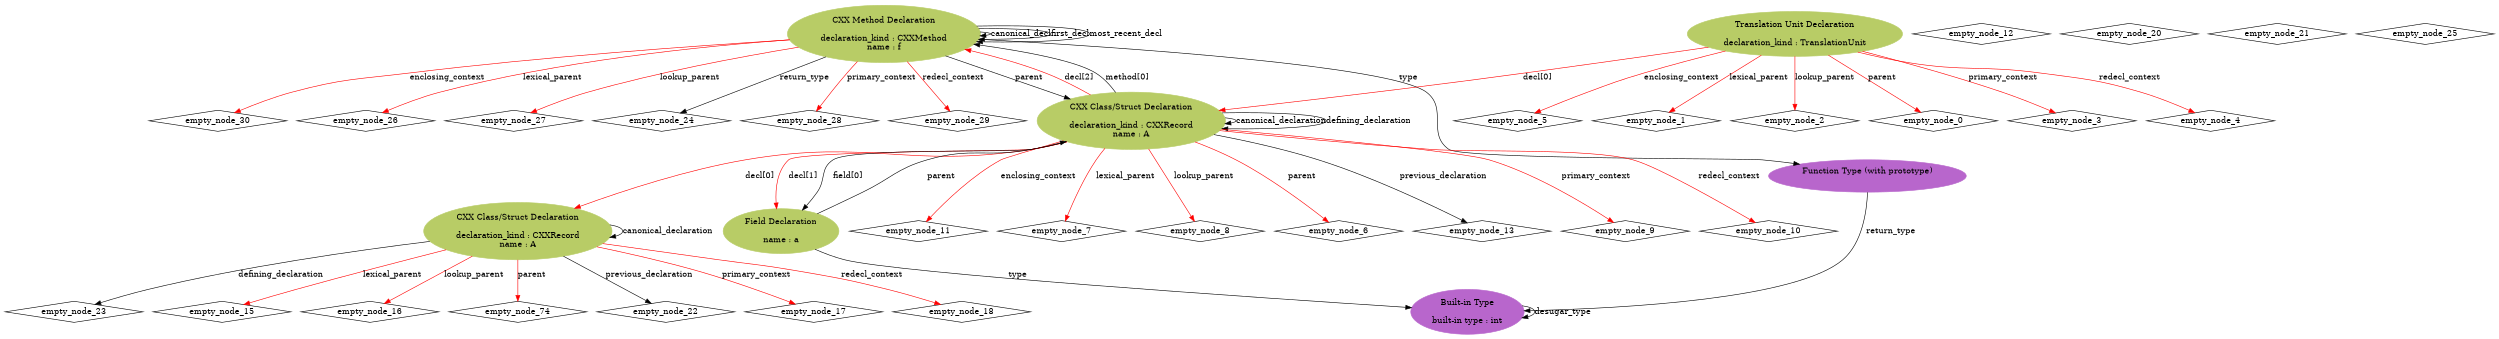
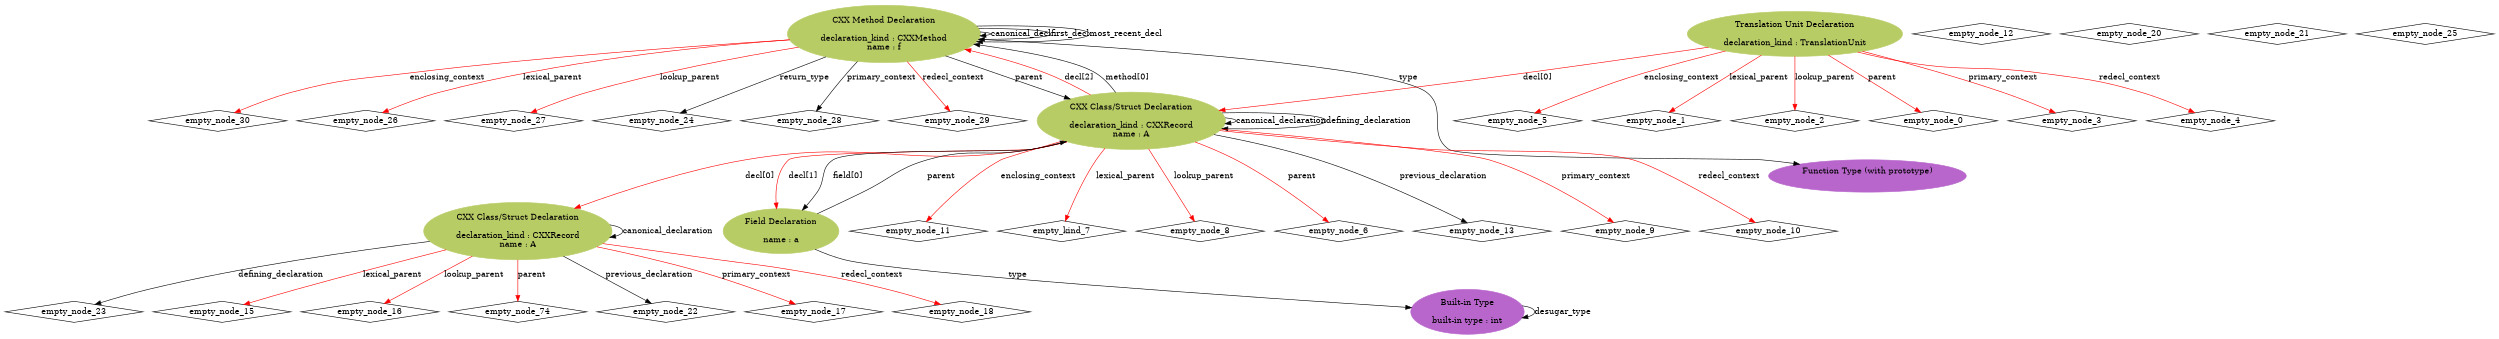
edge "CXX Method Declaration declaration_kind : CXXMethod name : f" -> "empty_node_28": color red -> black
node "empty_node_7": label "empty_node_7" -> "empty_kind_7"
edge "Function Type (with prototype)" -> "Built-in Type built-in type : int": removed, label "return_type"
